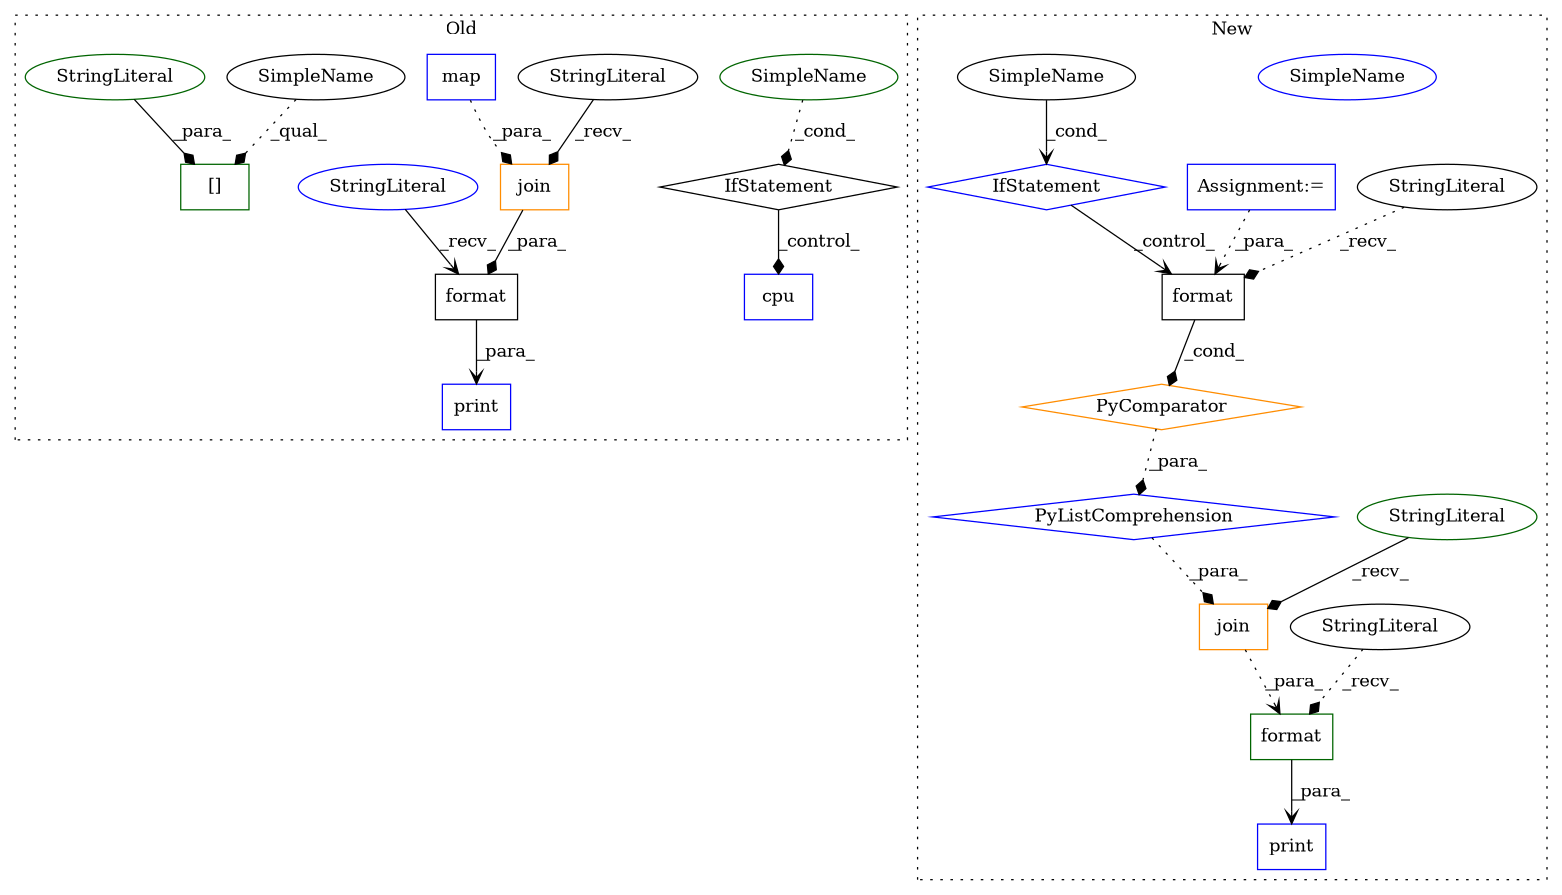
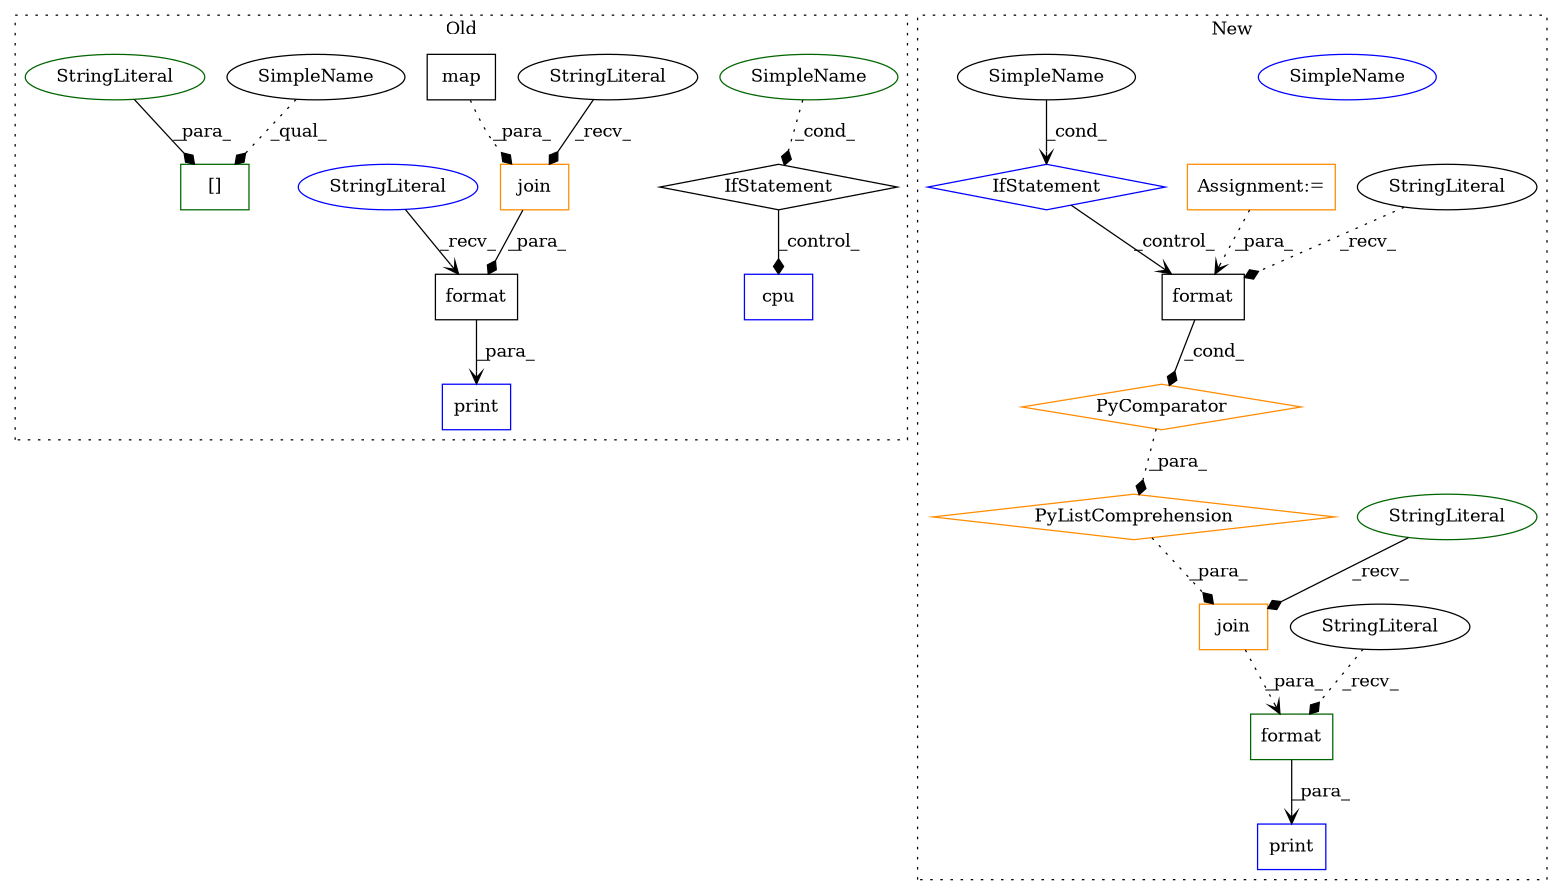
node "map": color blue -> black
node "Assignment:=": color blue -> darkorange
node "PyListComprehension": color blue -> darkorange
